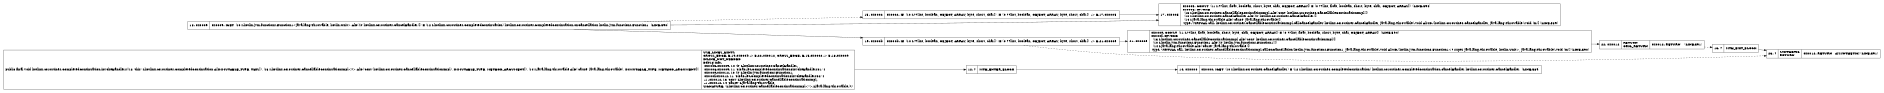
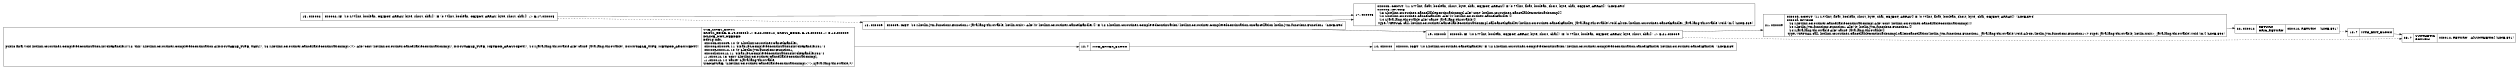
edge "18: 0x0009" -> "15: 0x0002": reversed
